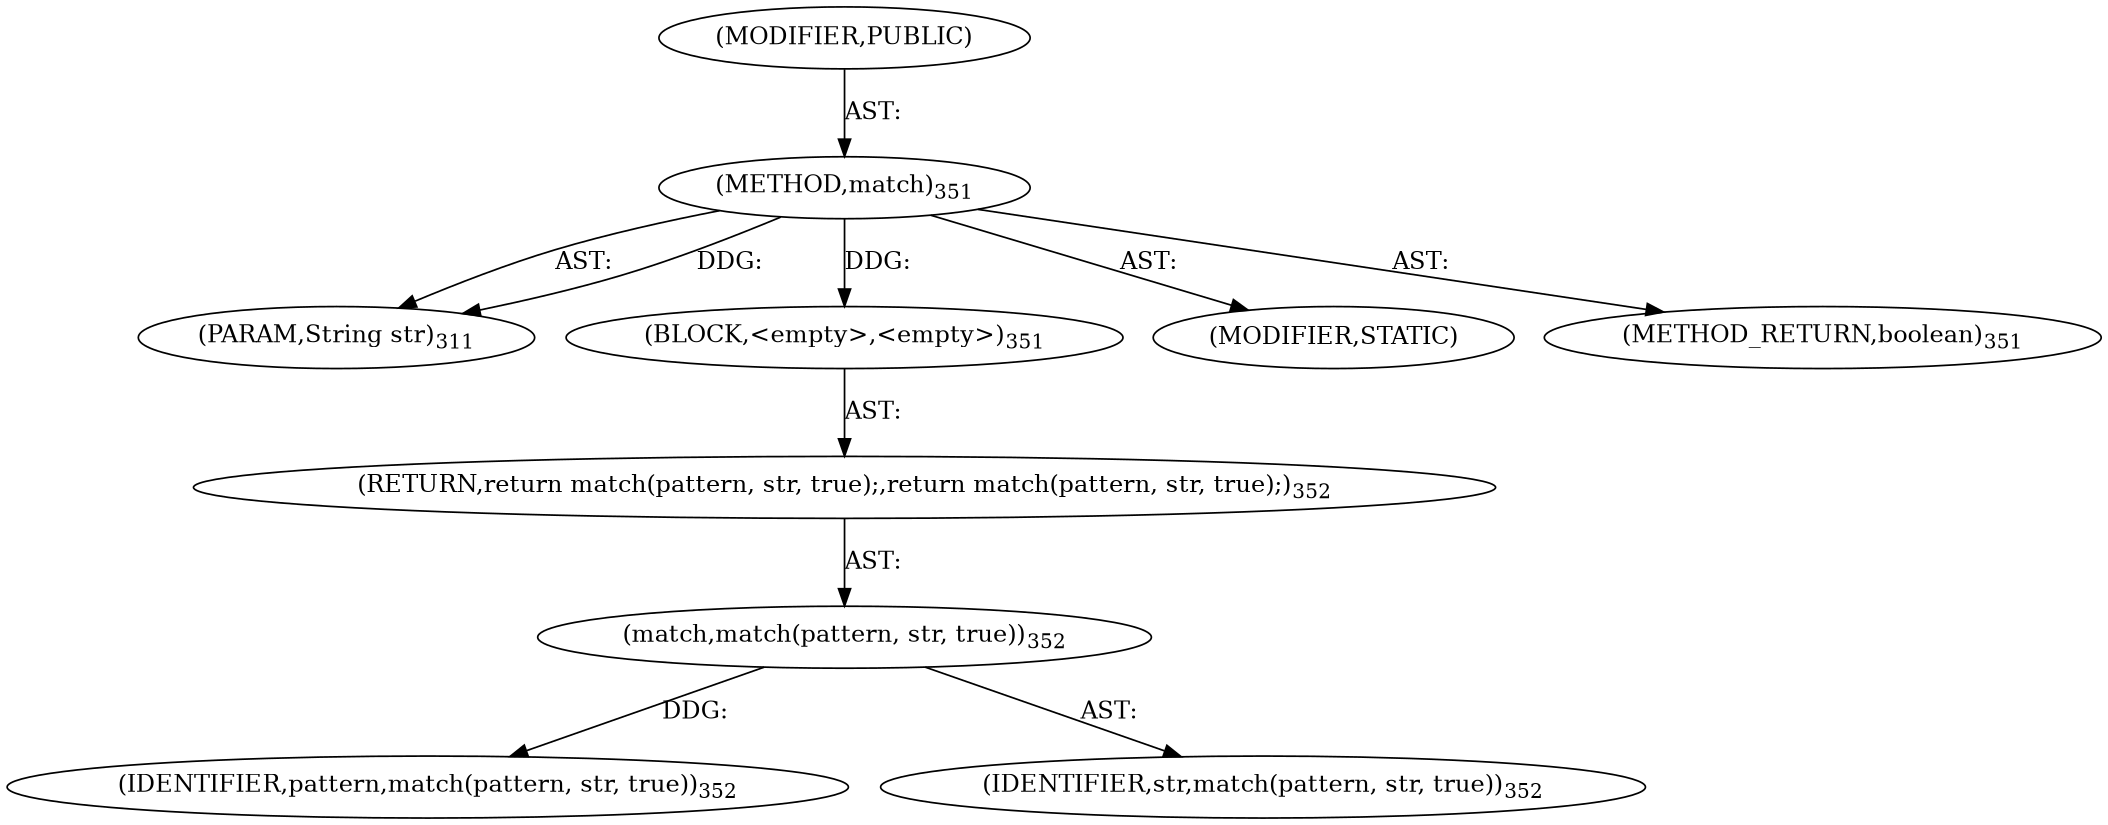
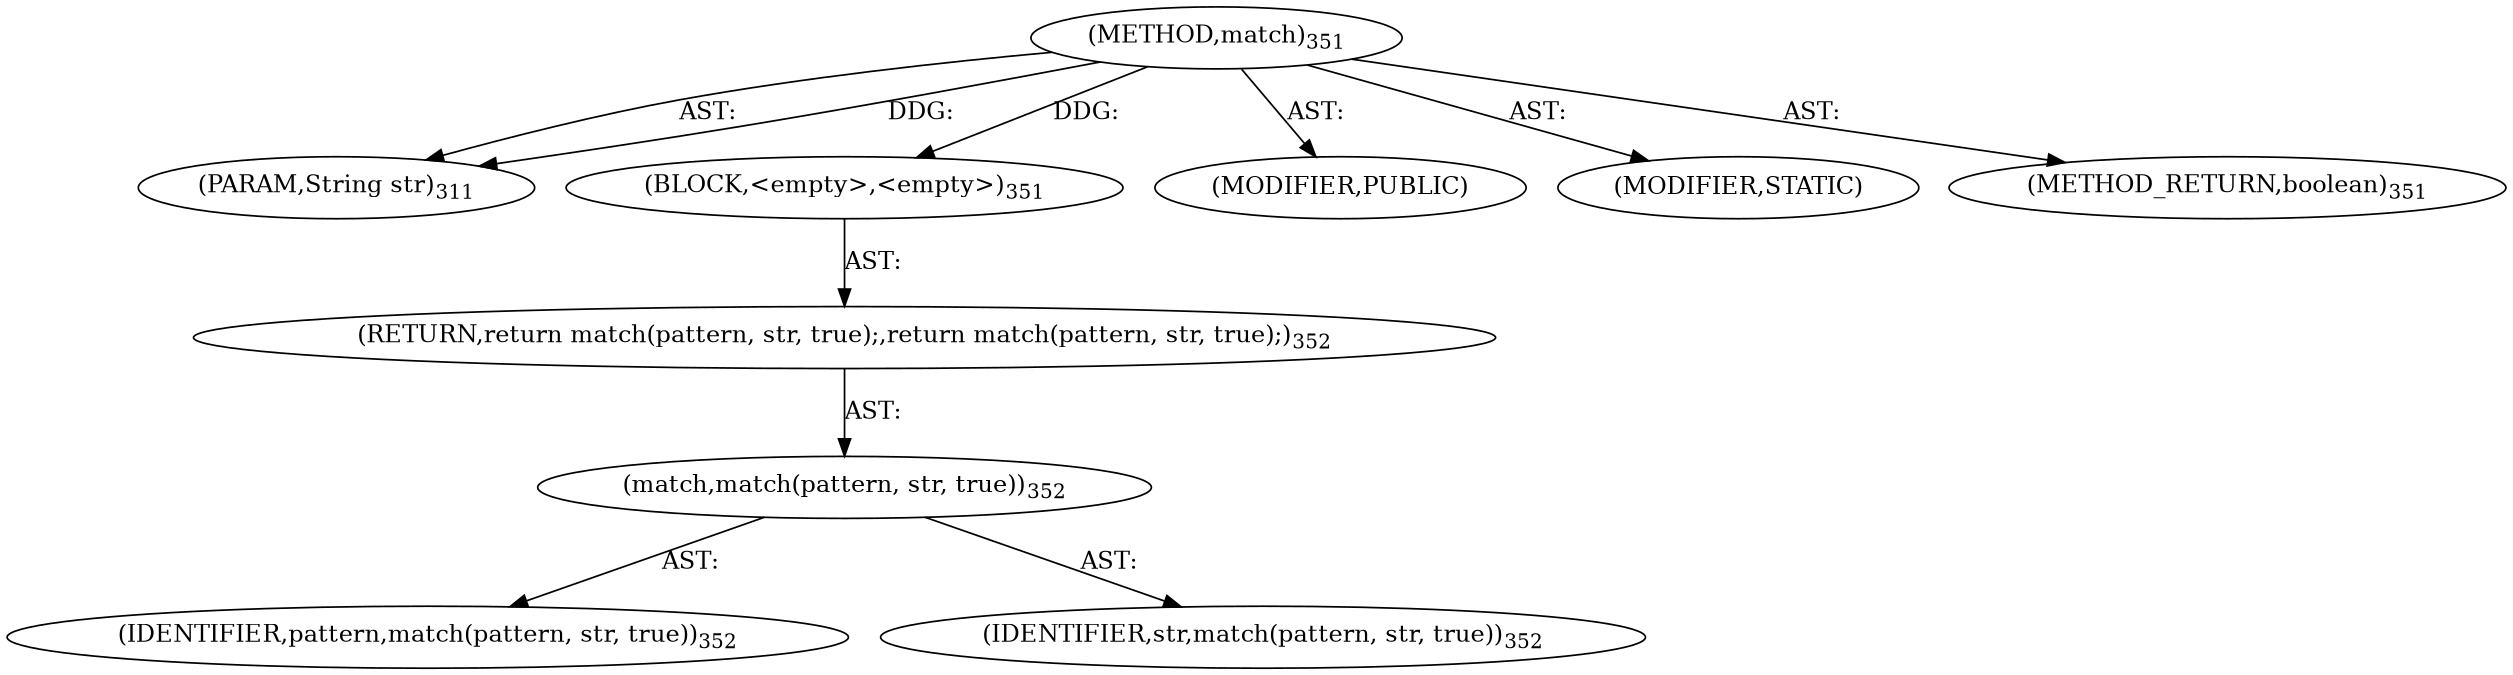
edge "(MODIFIER,PUBLIC)" -> "(METHOD,match)": reversed
edge "(match,match(pattern, str, true))" -> "(IDENTIFIER,pattern,match(pattern, str, true))": label "DDG: " -> "AST: "
